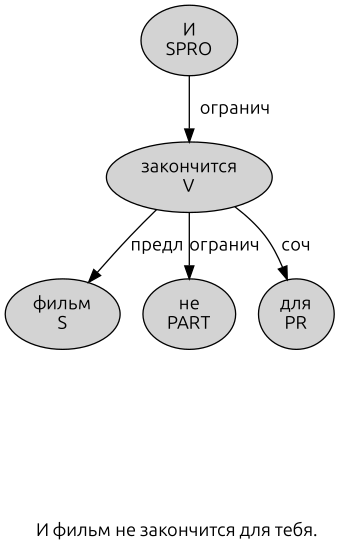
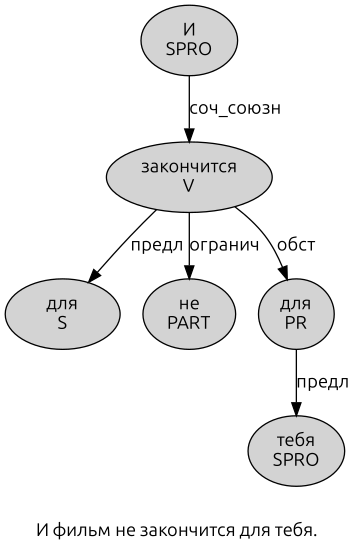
edge "И SPRO" -> "закончится V": label "огранич" -> "соч_союзн"
edge "закончится V" -> "для PR": label "соч" -> "обст"
node "фильм S": label "фильм S" -> "для S"
node "тебя SPRO": added
